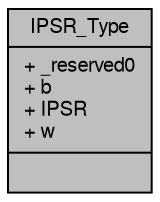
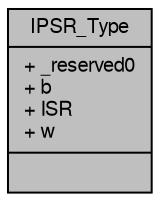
node "IPSR_Type": text "+ IPSR" -> "+ ISR"
